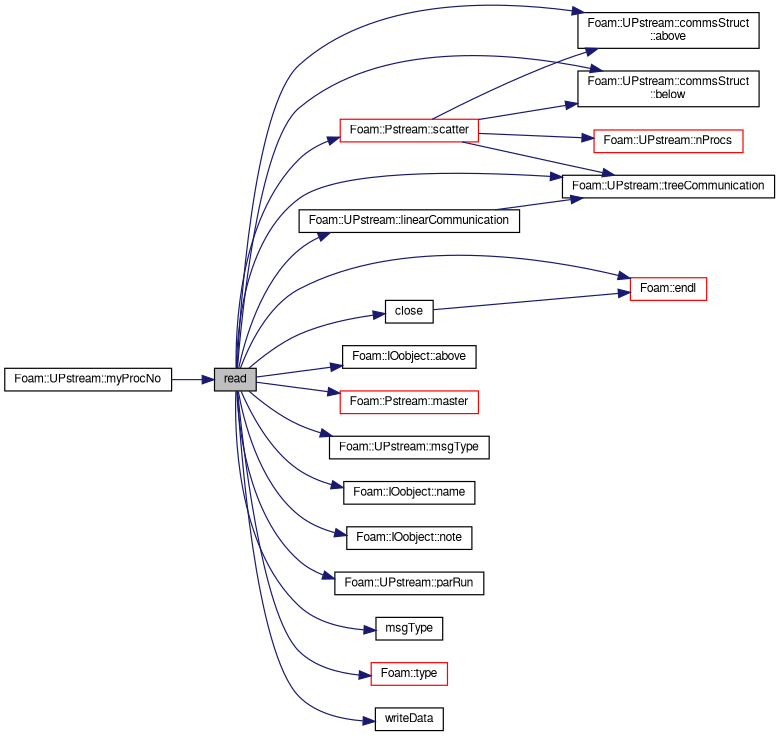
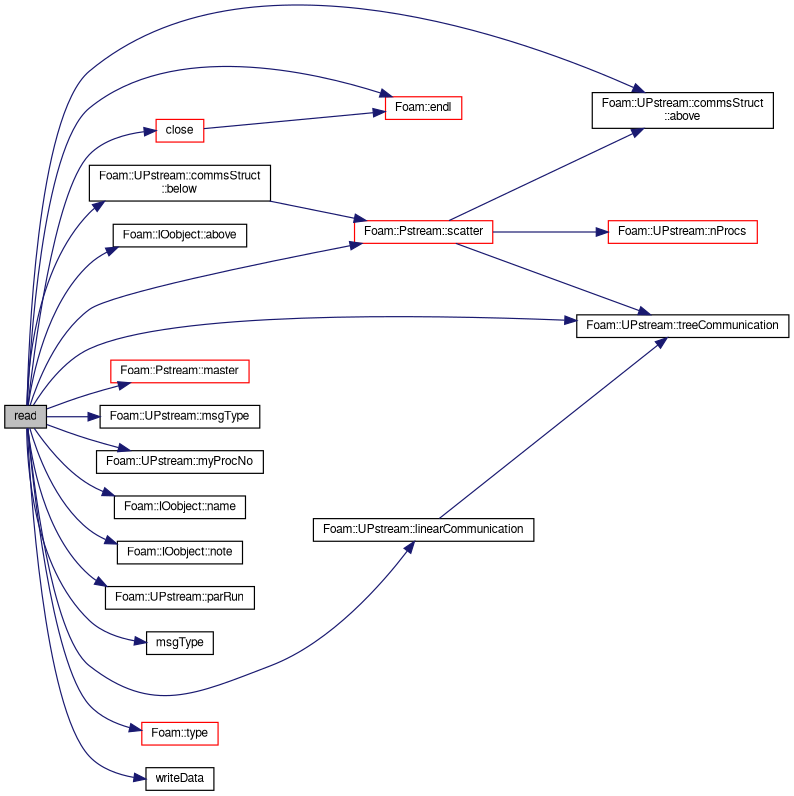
edge "Foam::Pstream::scatter" -> "Foam::UPstream::commsStruct ::below": reversed
node "close": color black -> red
edge "Foam::UPstream::myProcNo" -> "read": reversed
